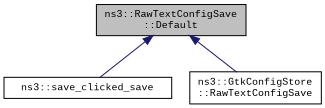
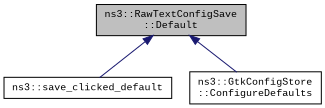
node "ns3::save_clicked_save": label "ns3::save_clicked_save" -> "ns3::save_clicked_default"
node "ns3::GtkConfigStore ::RawTextConfigSave": label "ns3::GtkConfigStore ::RawTextConfigSave" -> "ns3::GtkConfigStore ::ConfigureDefaults"
